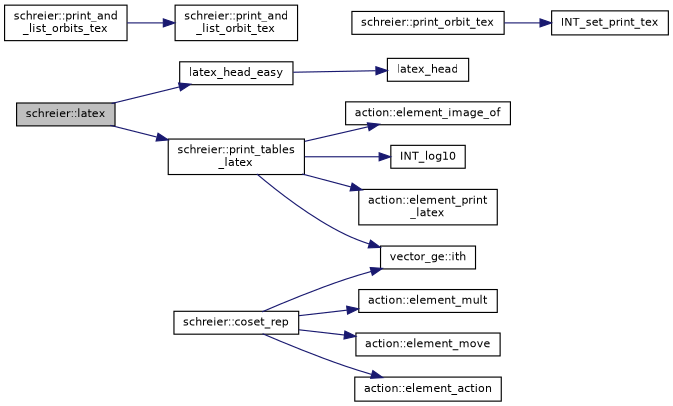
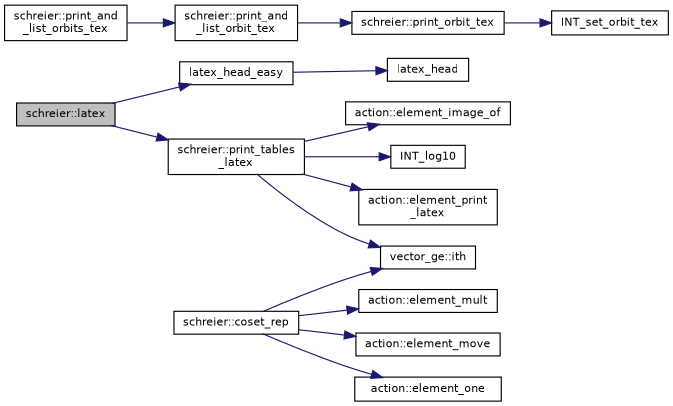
edge "schreier::print_and _list_orbit_tex" -> "schreier::print_orbit_tex": added
node "INT_set_print_tex": label "INT_set_print_tex" -> "INT_set_orbit_tex"
node "action::element_action": label "action::element_action" -> "action::element_one"
